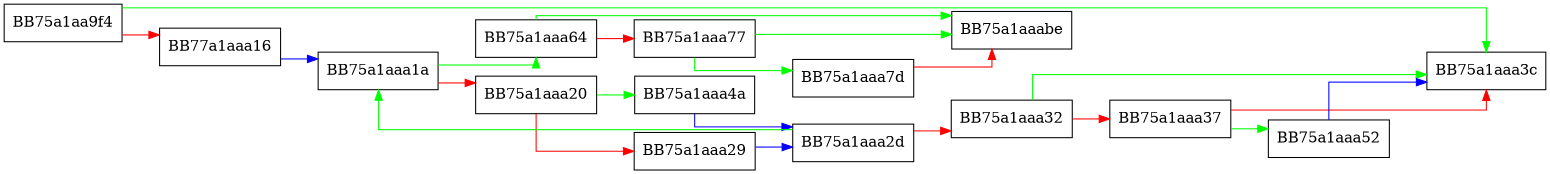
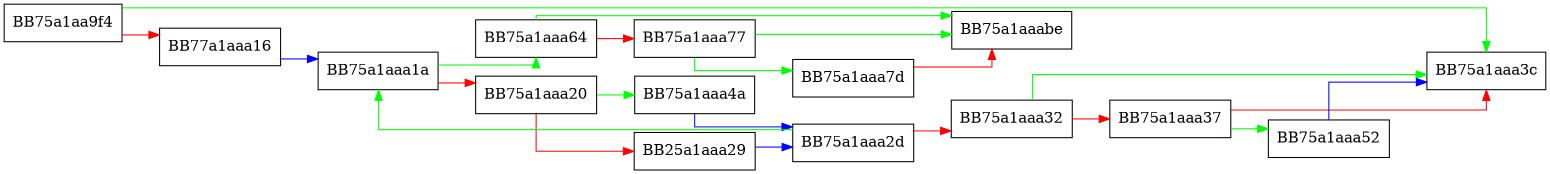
node "BB75a1aaa29": label "BB75a1aaa29" -> "BB25a1aaa29"
